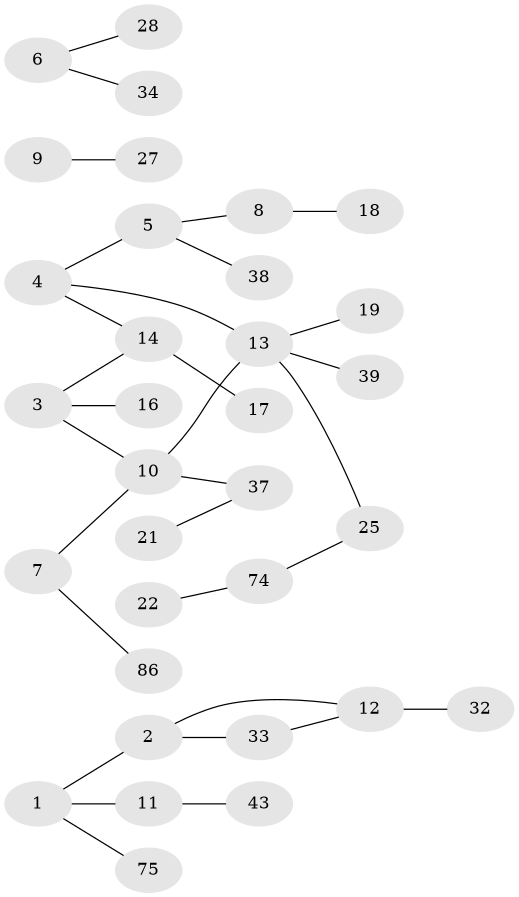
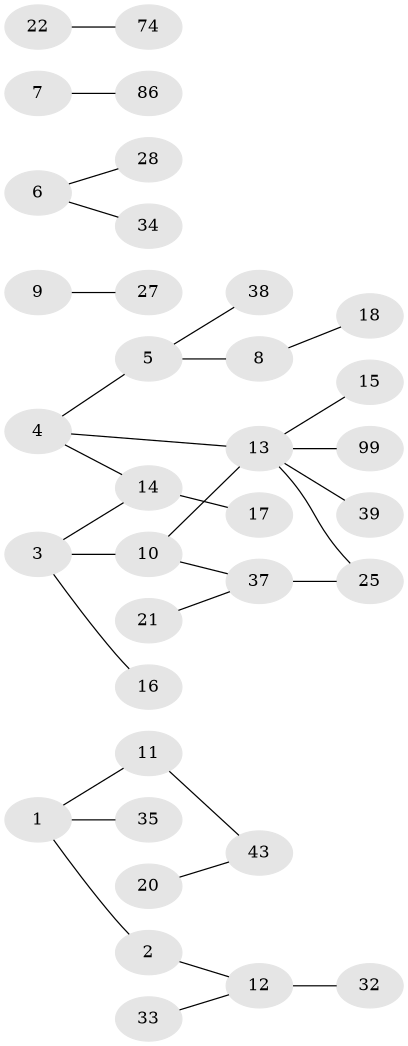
node "19": label "19" -> "99"
node "15": added
edge "10" -- "7": removed
edge "25" -- "74": now "25" -- "37"
edge "2" -- "33": removed
node "75": label "75" -> "35"
node "20": added
